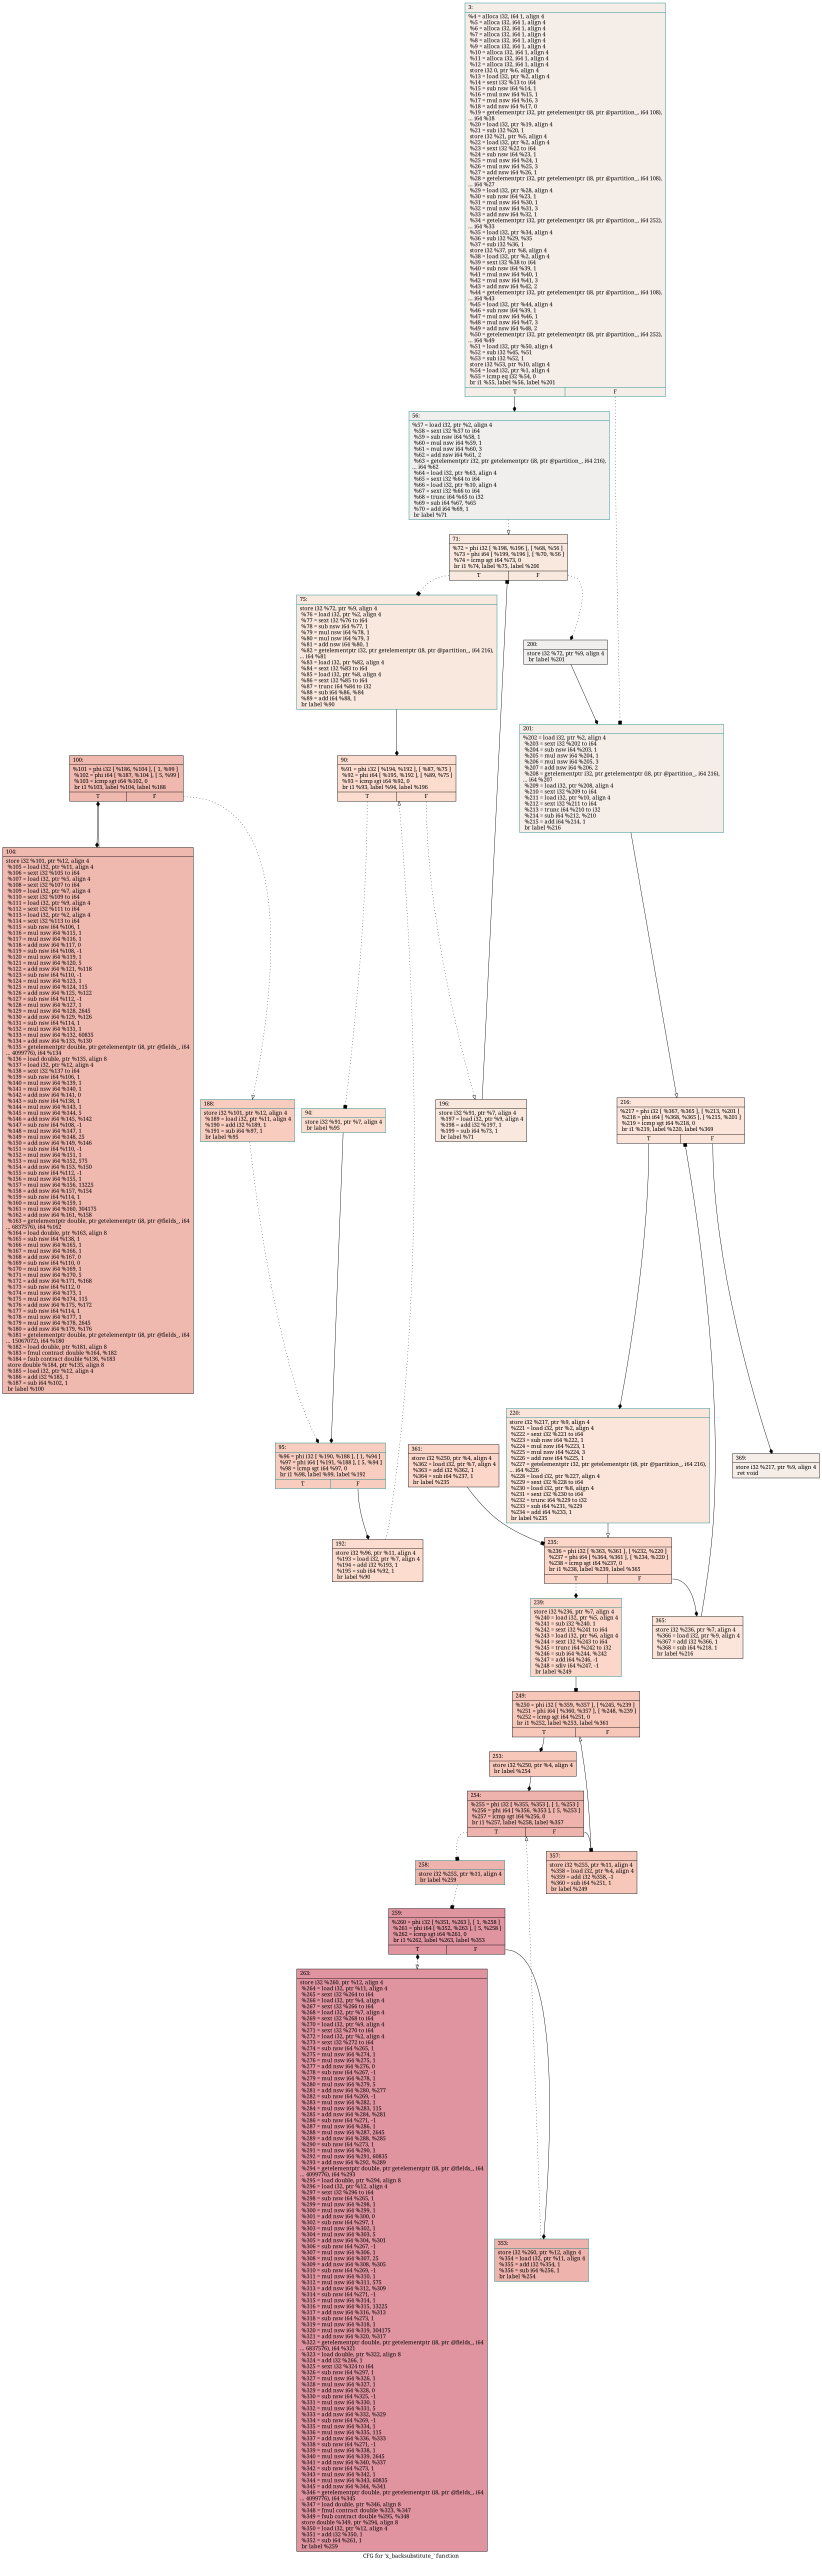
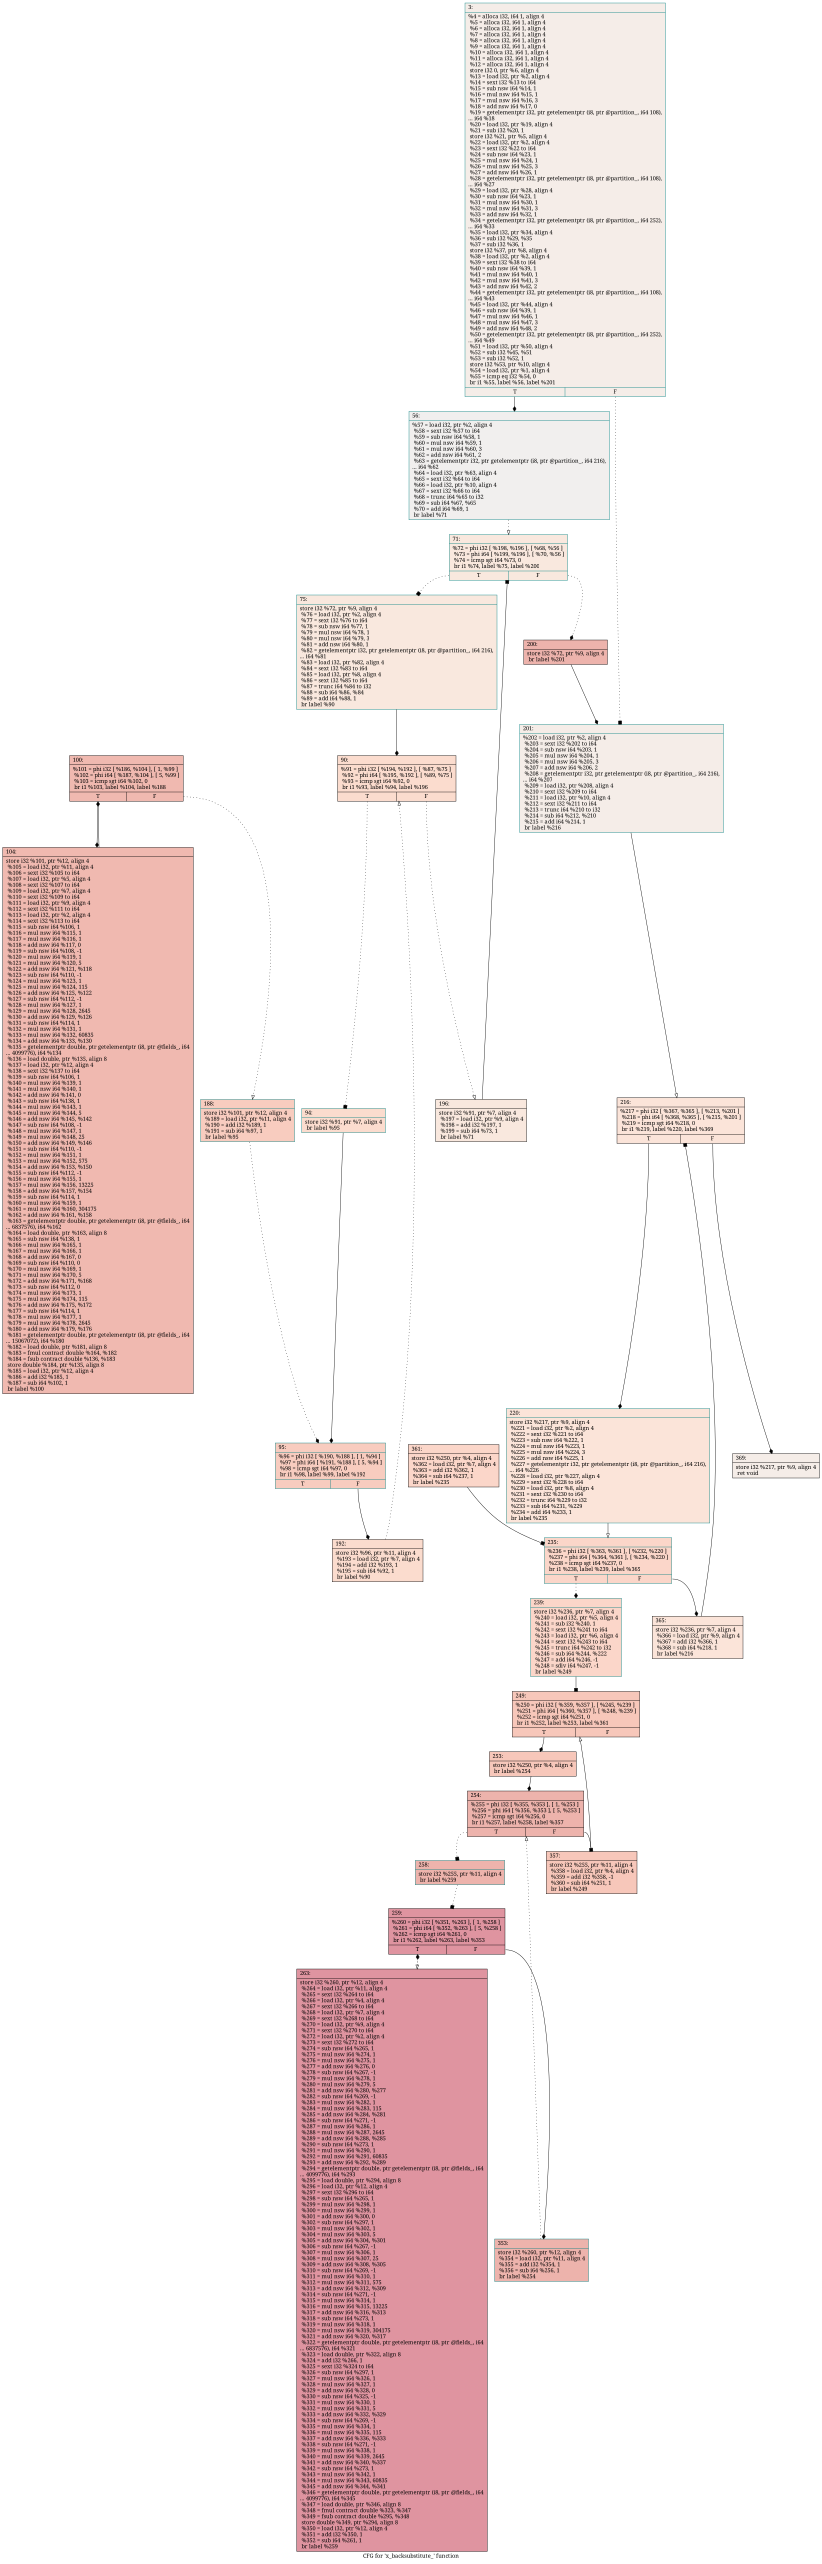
node "71:": color black -> teal
node "200:": fillcolor #e0dbd870 -> #d6524470
node "235:": color black -> teal
node "239:": text "%246 = sub i64 %244, %242" -> "%246 = sub i64 %244, %222"
